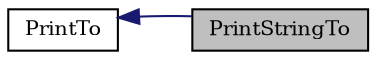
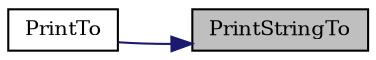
edge "PrintStringTo" -> "PrintTo": reversed
